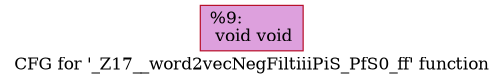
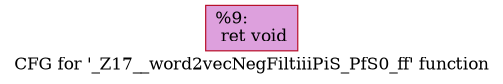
node "%9:": text "void void" -> "ret void"
